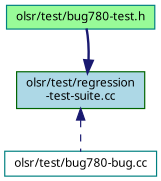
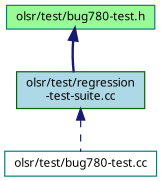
edge "olsr/test/bug780-test.h" -> "olsr/test/regression -test-suite.cc": reversed
node "olsr/test/bug780-bug.cc": label "olsr/test/bug780-bug.cc" -> "olsr/test/bug780-test.cc"
